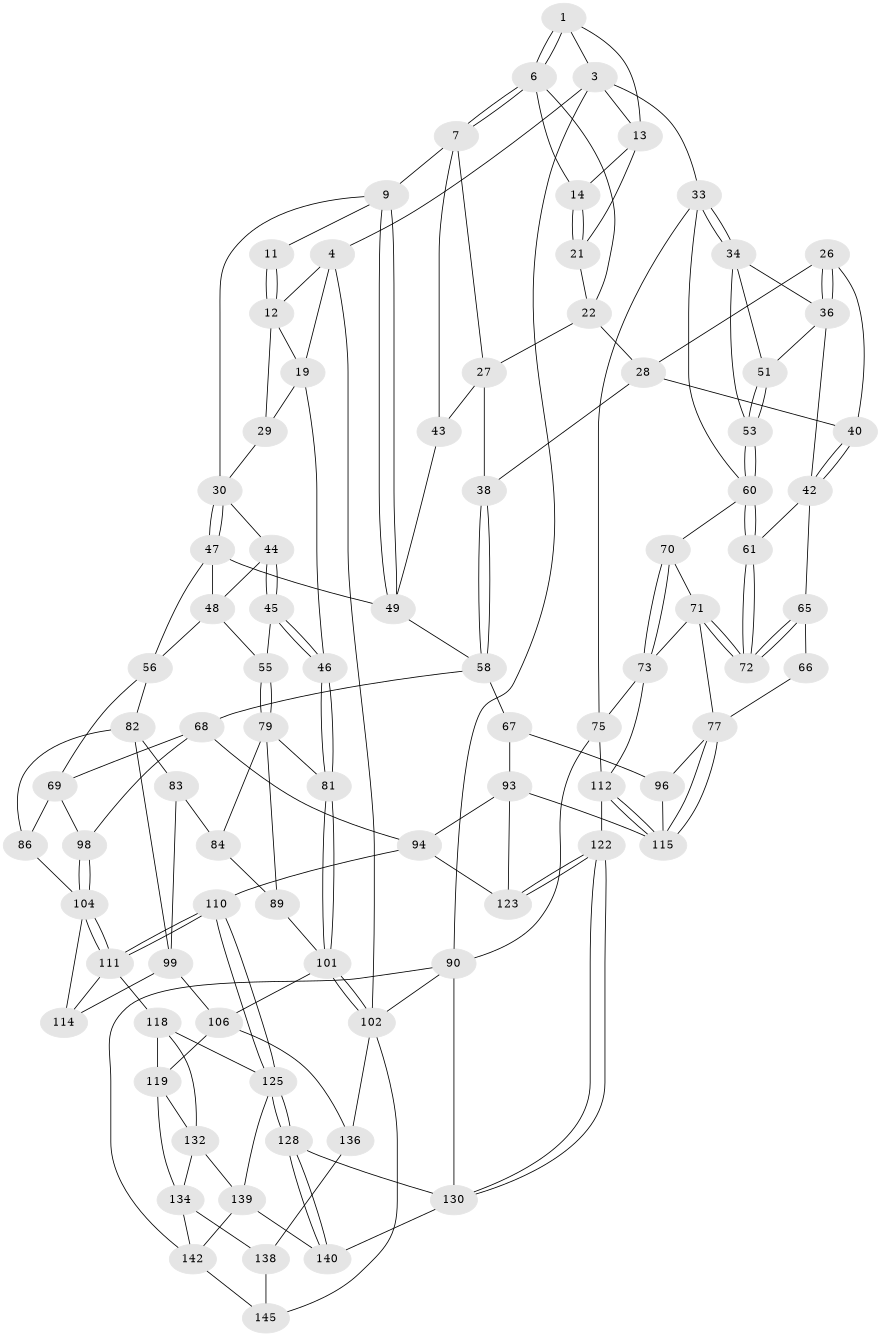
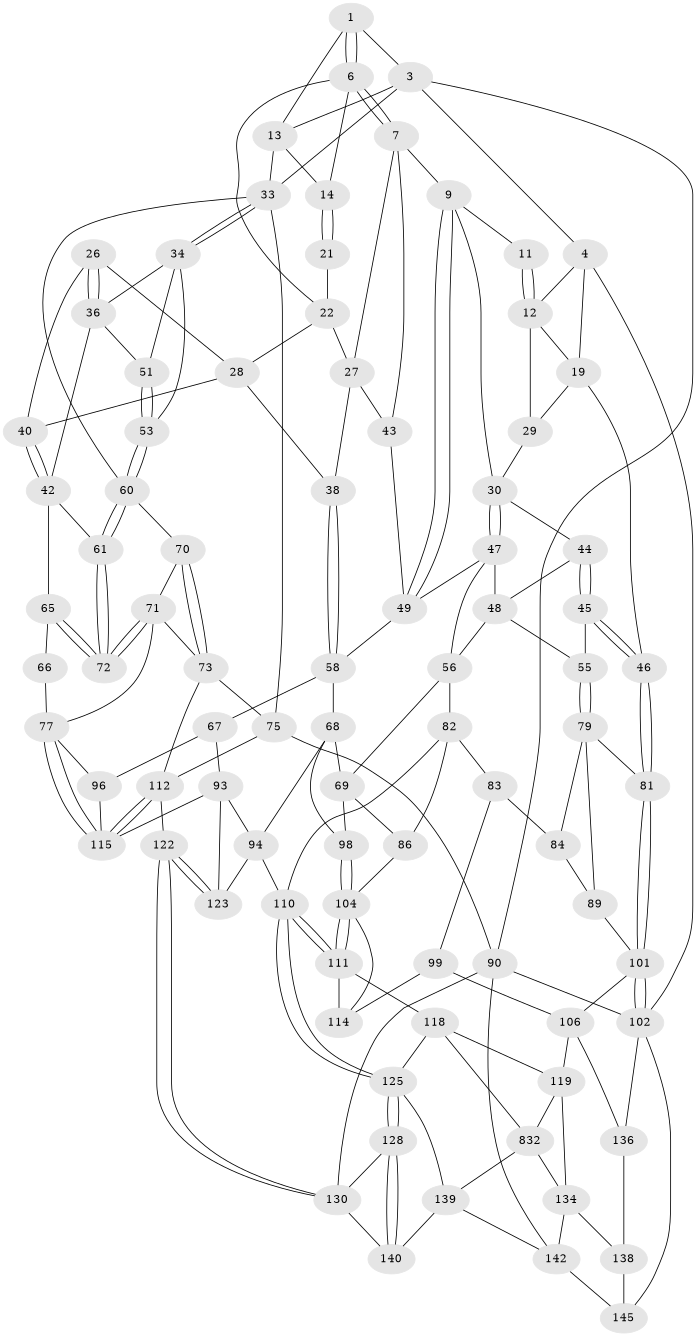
edge "13" -- "21": now "13" -- "33"
edge "82" -- "99": now "82" -- "110"
node "132": label "132" -> "832"
